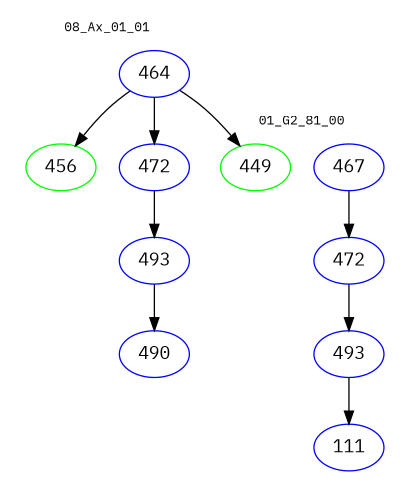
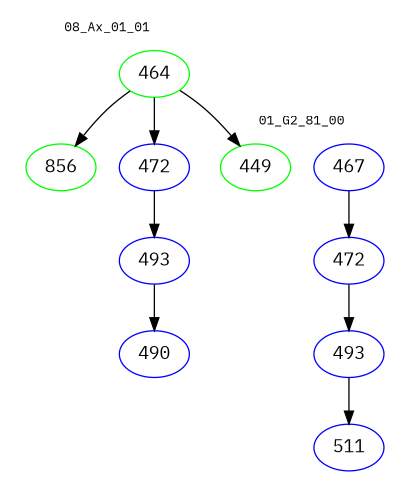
node "464": color blue -> green
node "456": label "456" -> "856"
node "111": label "111" -> "511"
